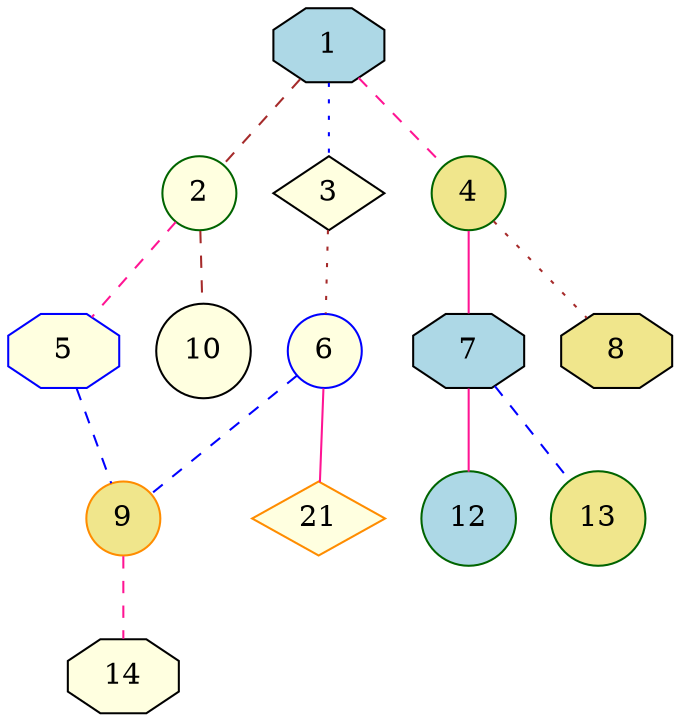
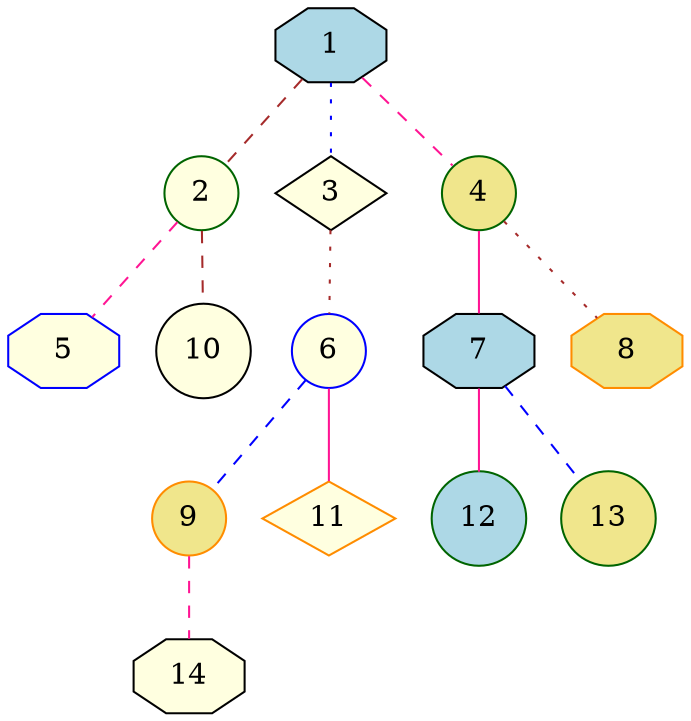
node "8": color black -> darkorange
edge "5" -- "9": removed
node "21": label "21" -> "11"
